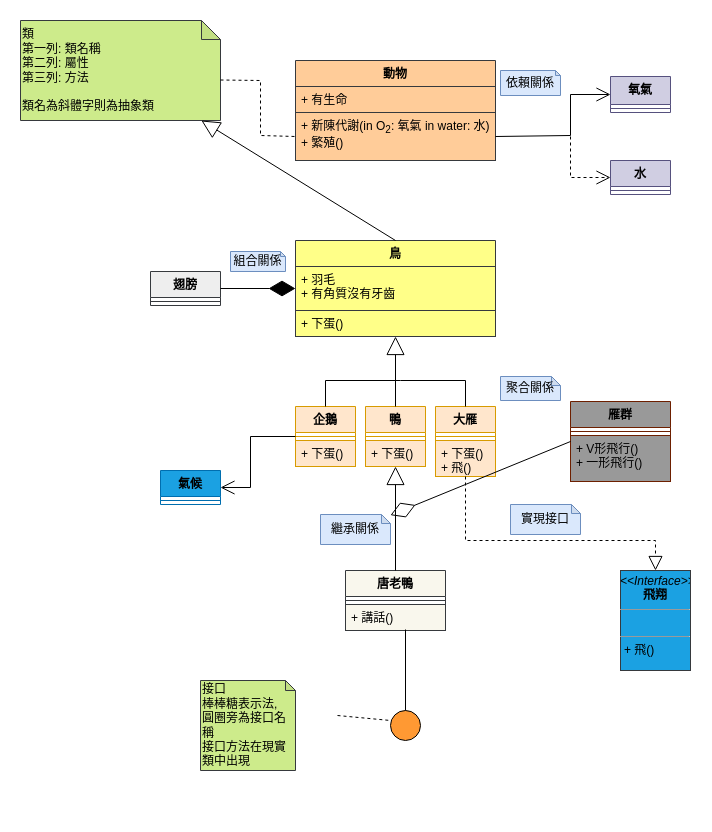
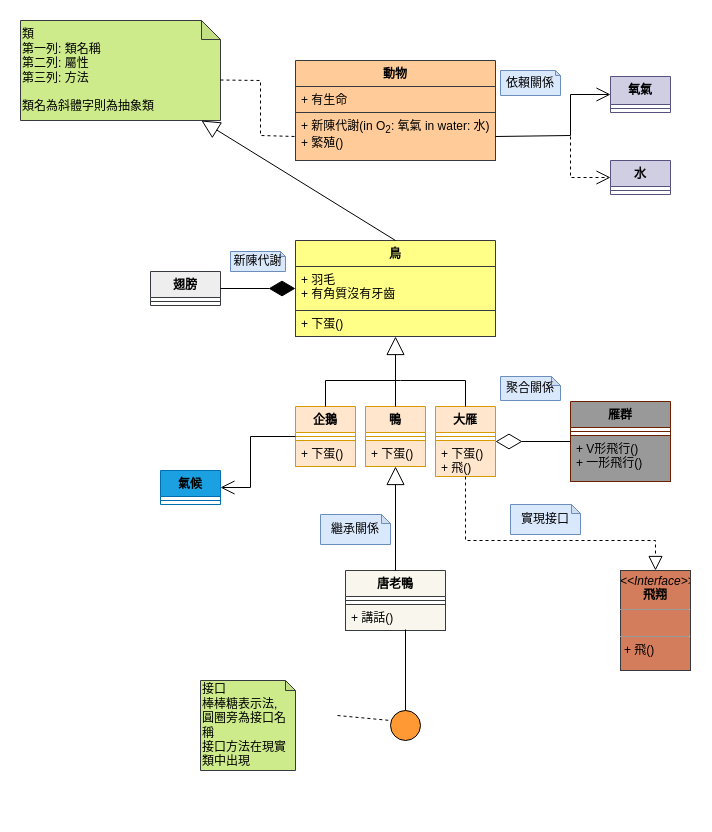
node "組合關係": label "組合關係" -> "新陳代謝"
edge "雁群" -> "繼承關係": now "雁群" -> "大雁"
node "<<Interface>> 飛翔 + 飛()": fillcolor #1ba1e2 -> #d47d5d
